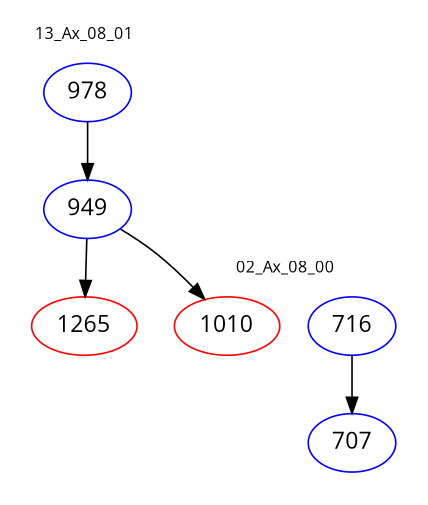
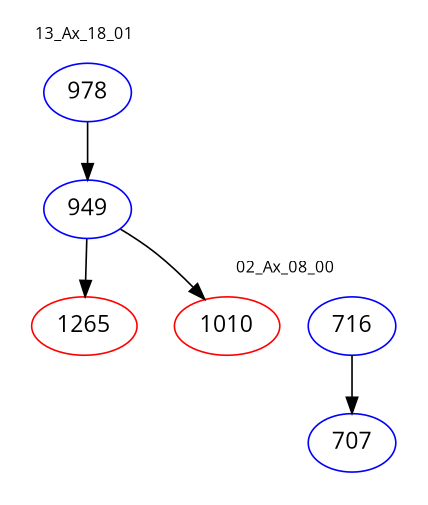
cluster "13_Ax_08_01": label "13_Ax_08_01" -> "13_Ax_18_01"
